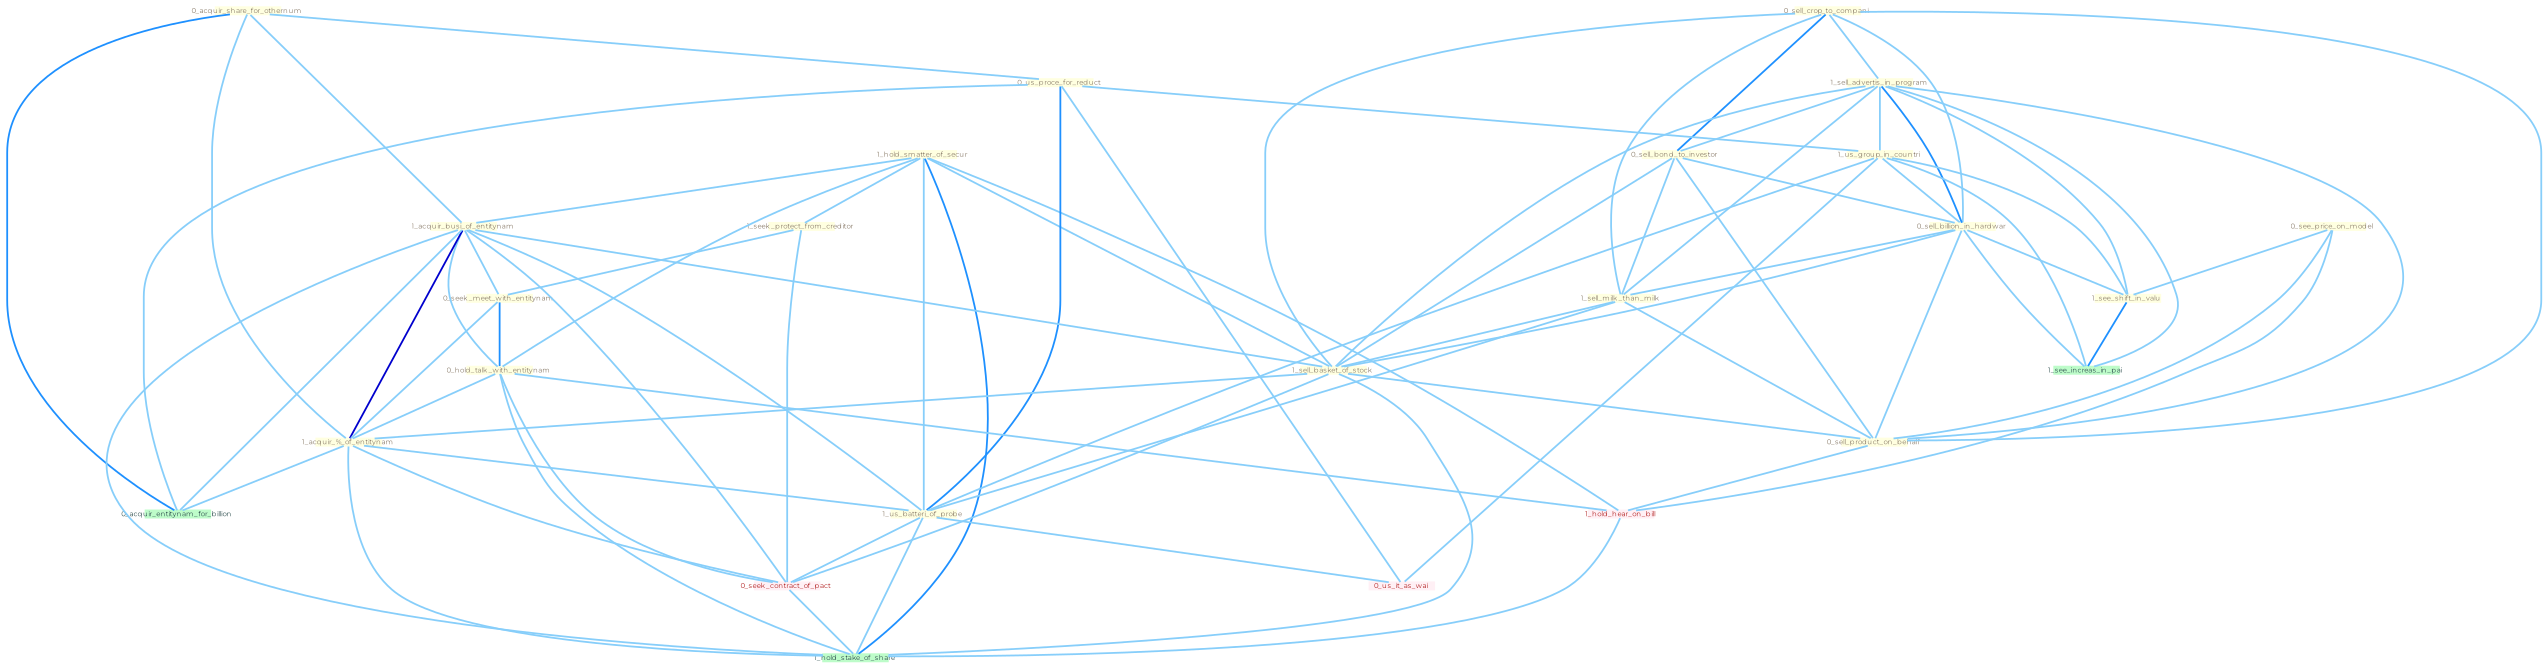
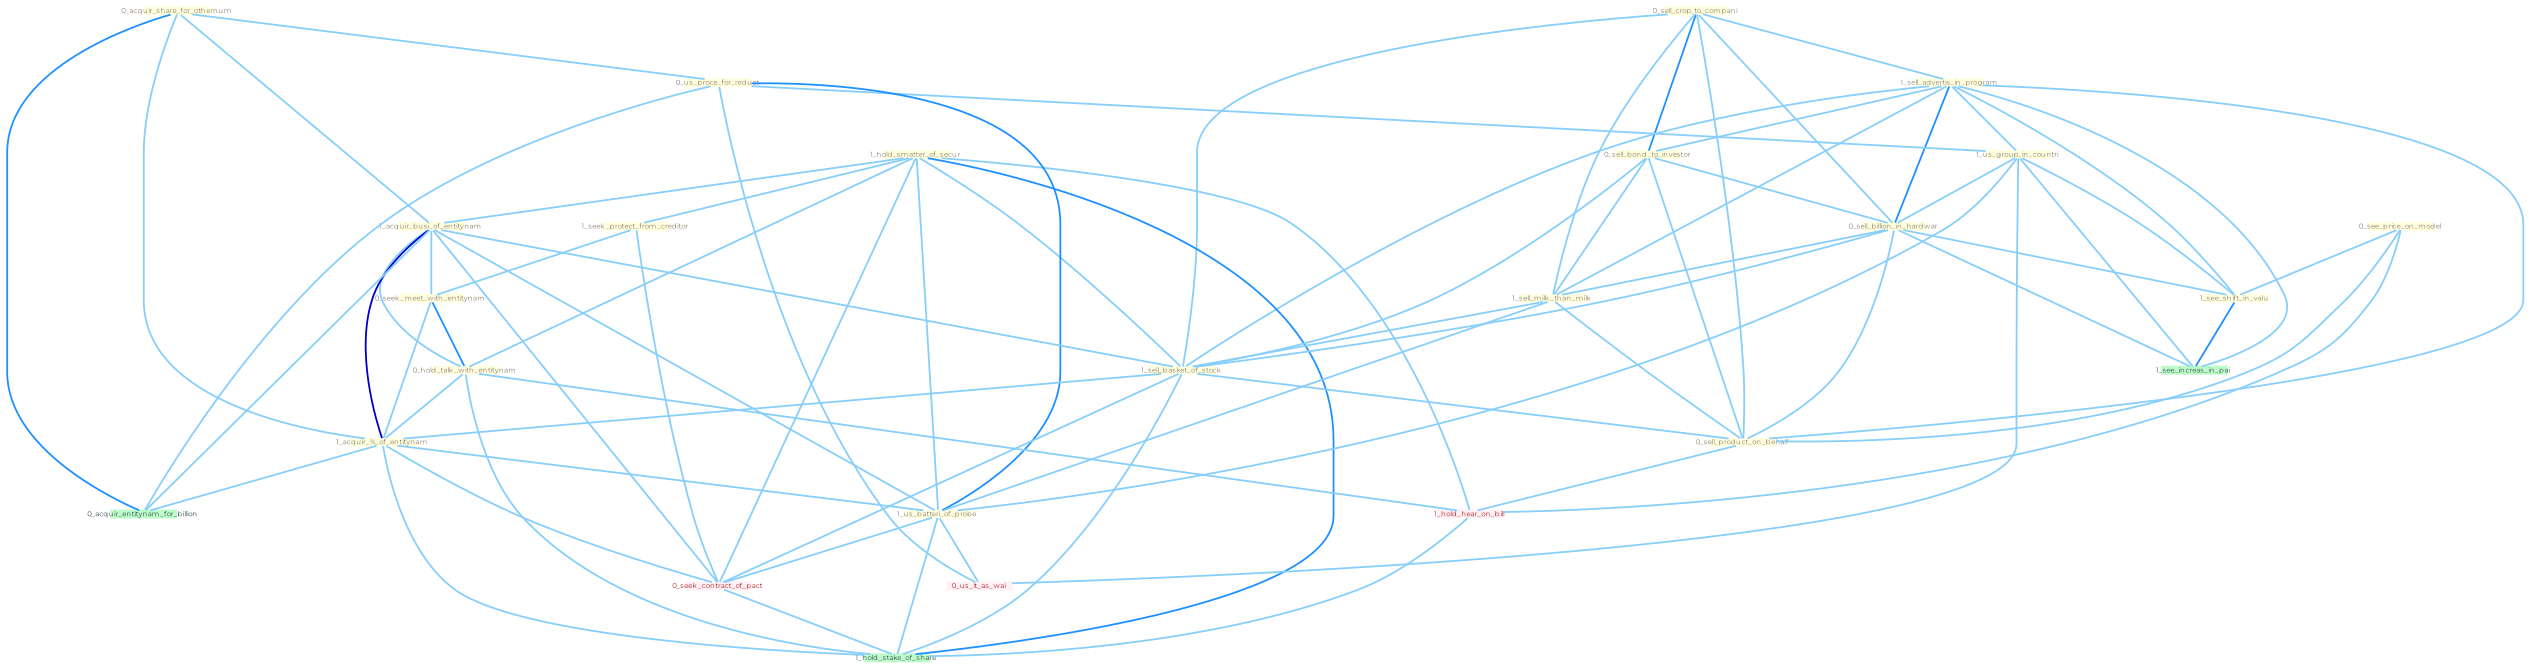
edge "0_hold_talk_with_entitynam" -- "0_seek_contract_of_pact": now "1_hold_smatter_of_secur" -- "0_seek_contract_of_pact"
edge "1_acquir_busi_of_entitynam" -- "1_hold_stake_of_share": removed
